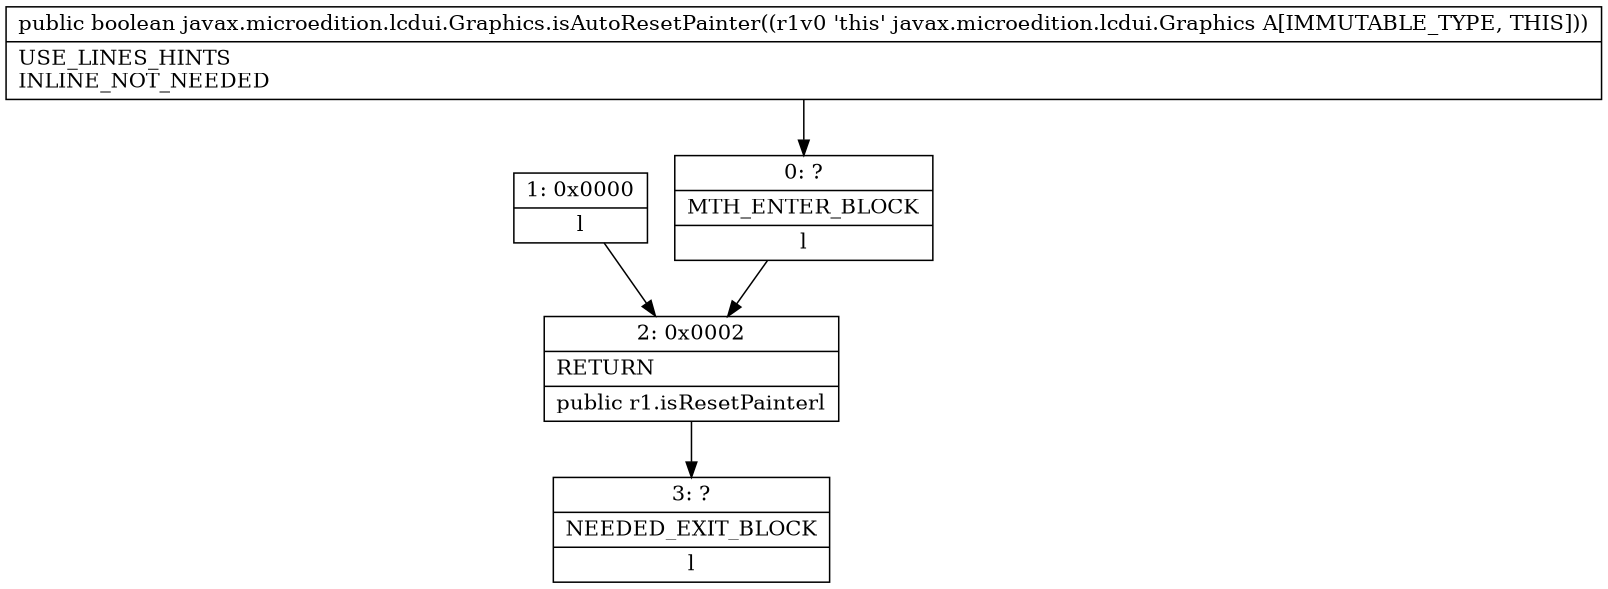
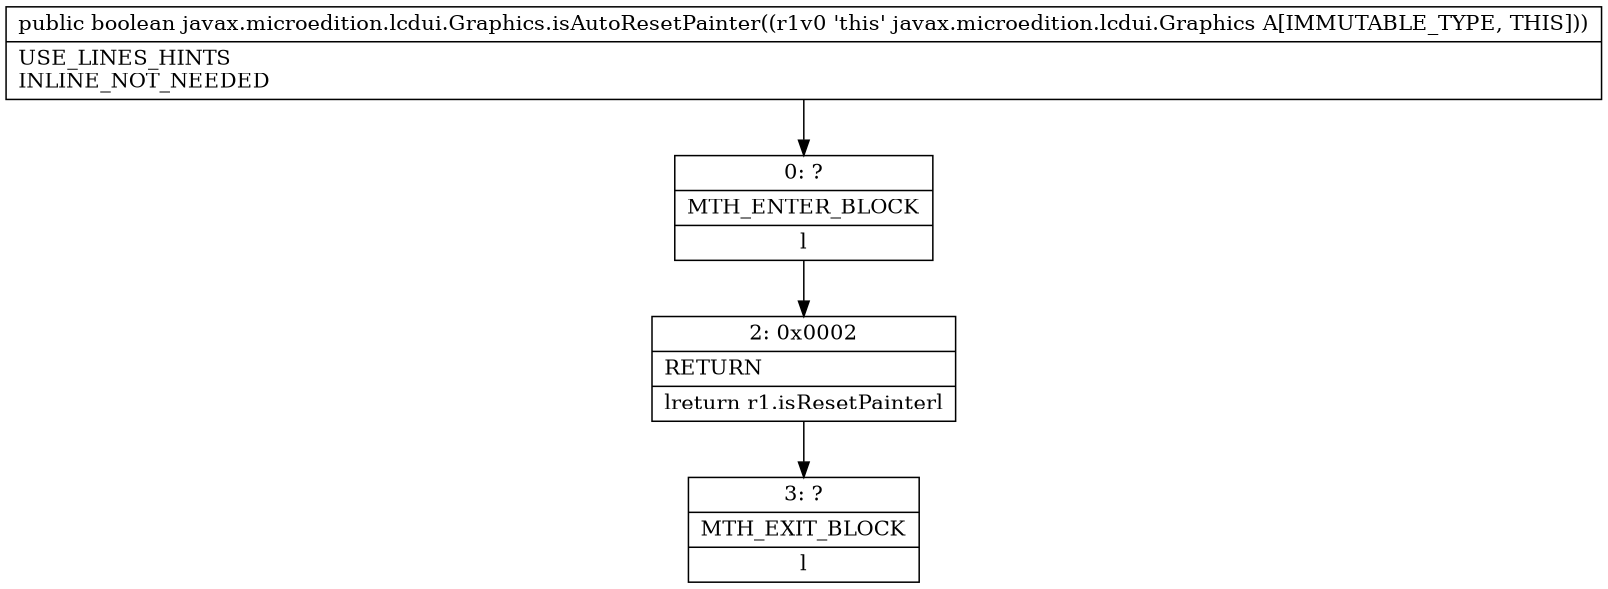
node "1: 0x0000": removed
node "2: 0x0002": text "public r1.isResetPainterl" -> "lreturn r1.isResetPainterl"
node "3: ?": text "NEEDED_EXIT_BLOCK" -> "MTH_EXIT_BLOCK"
